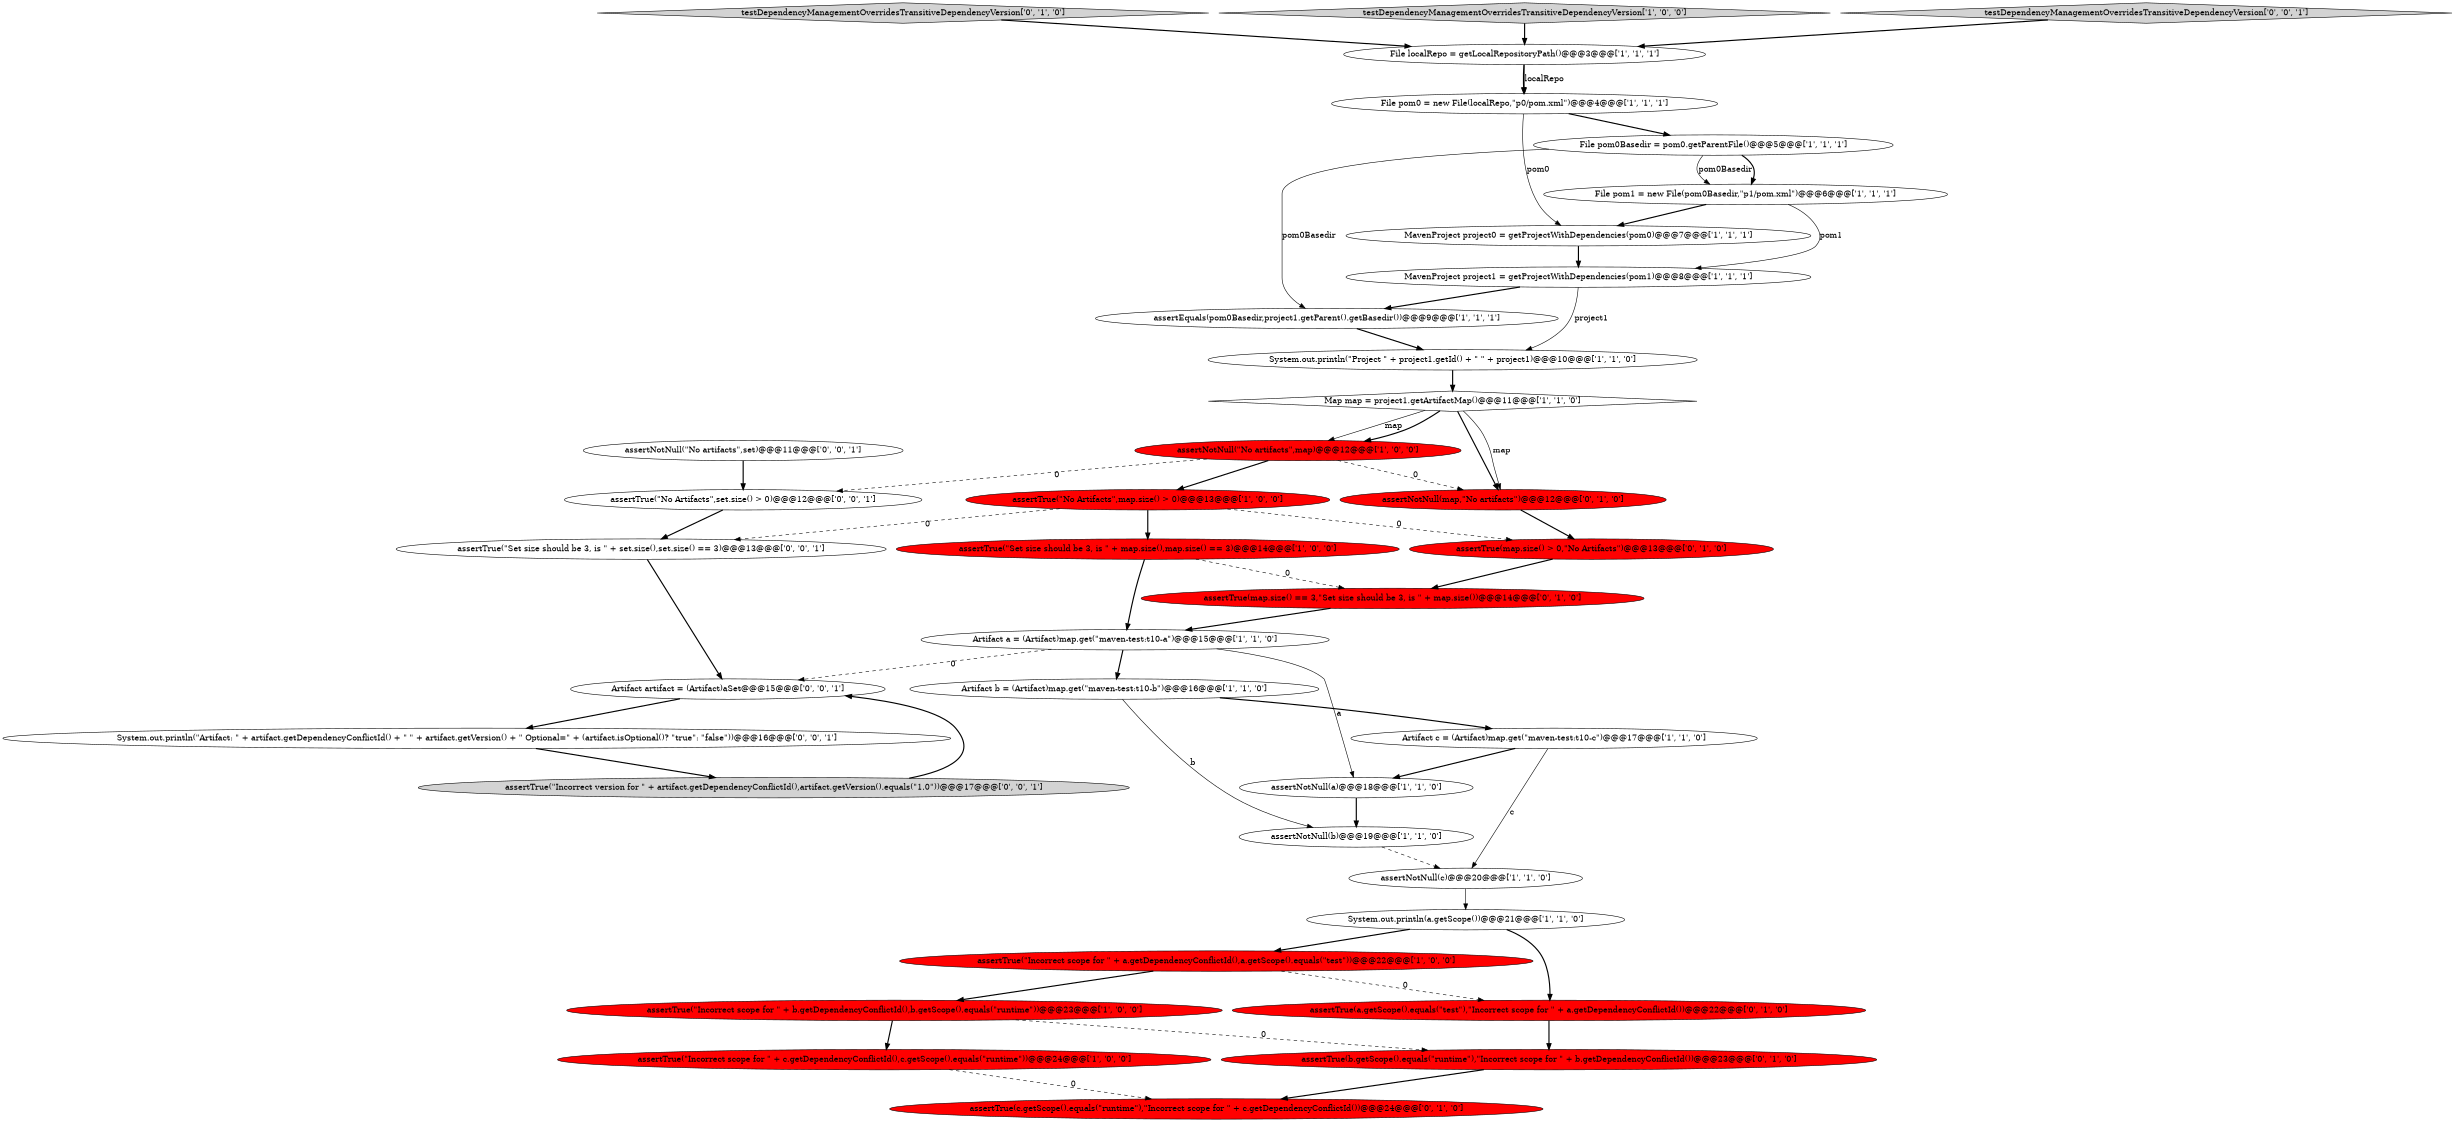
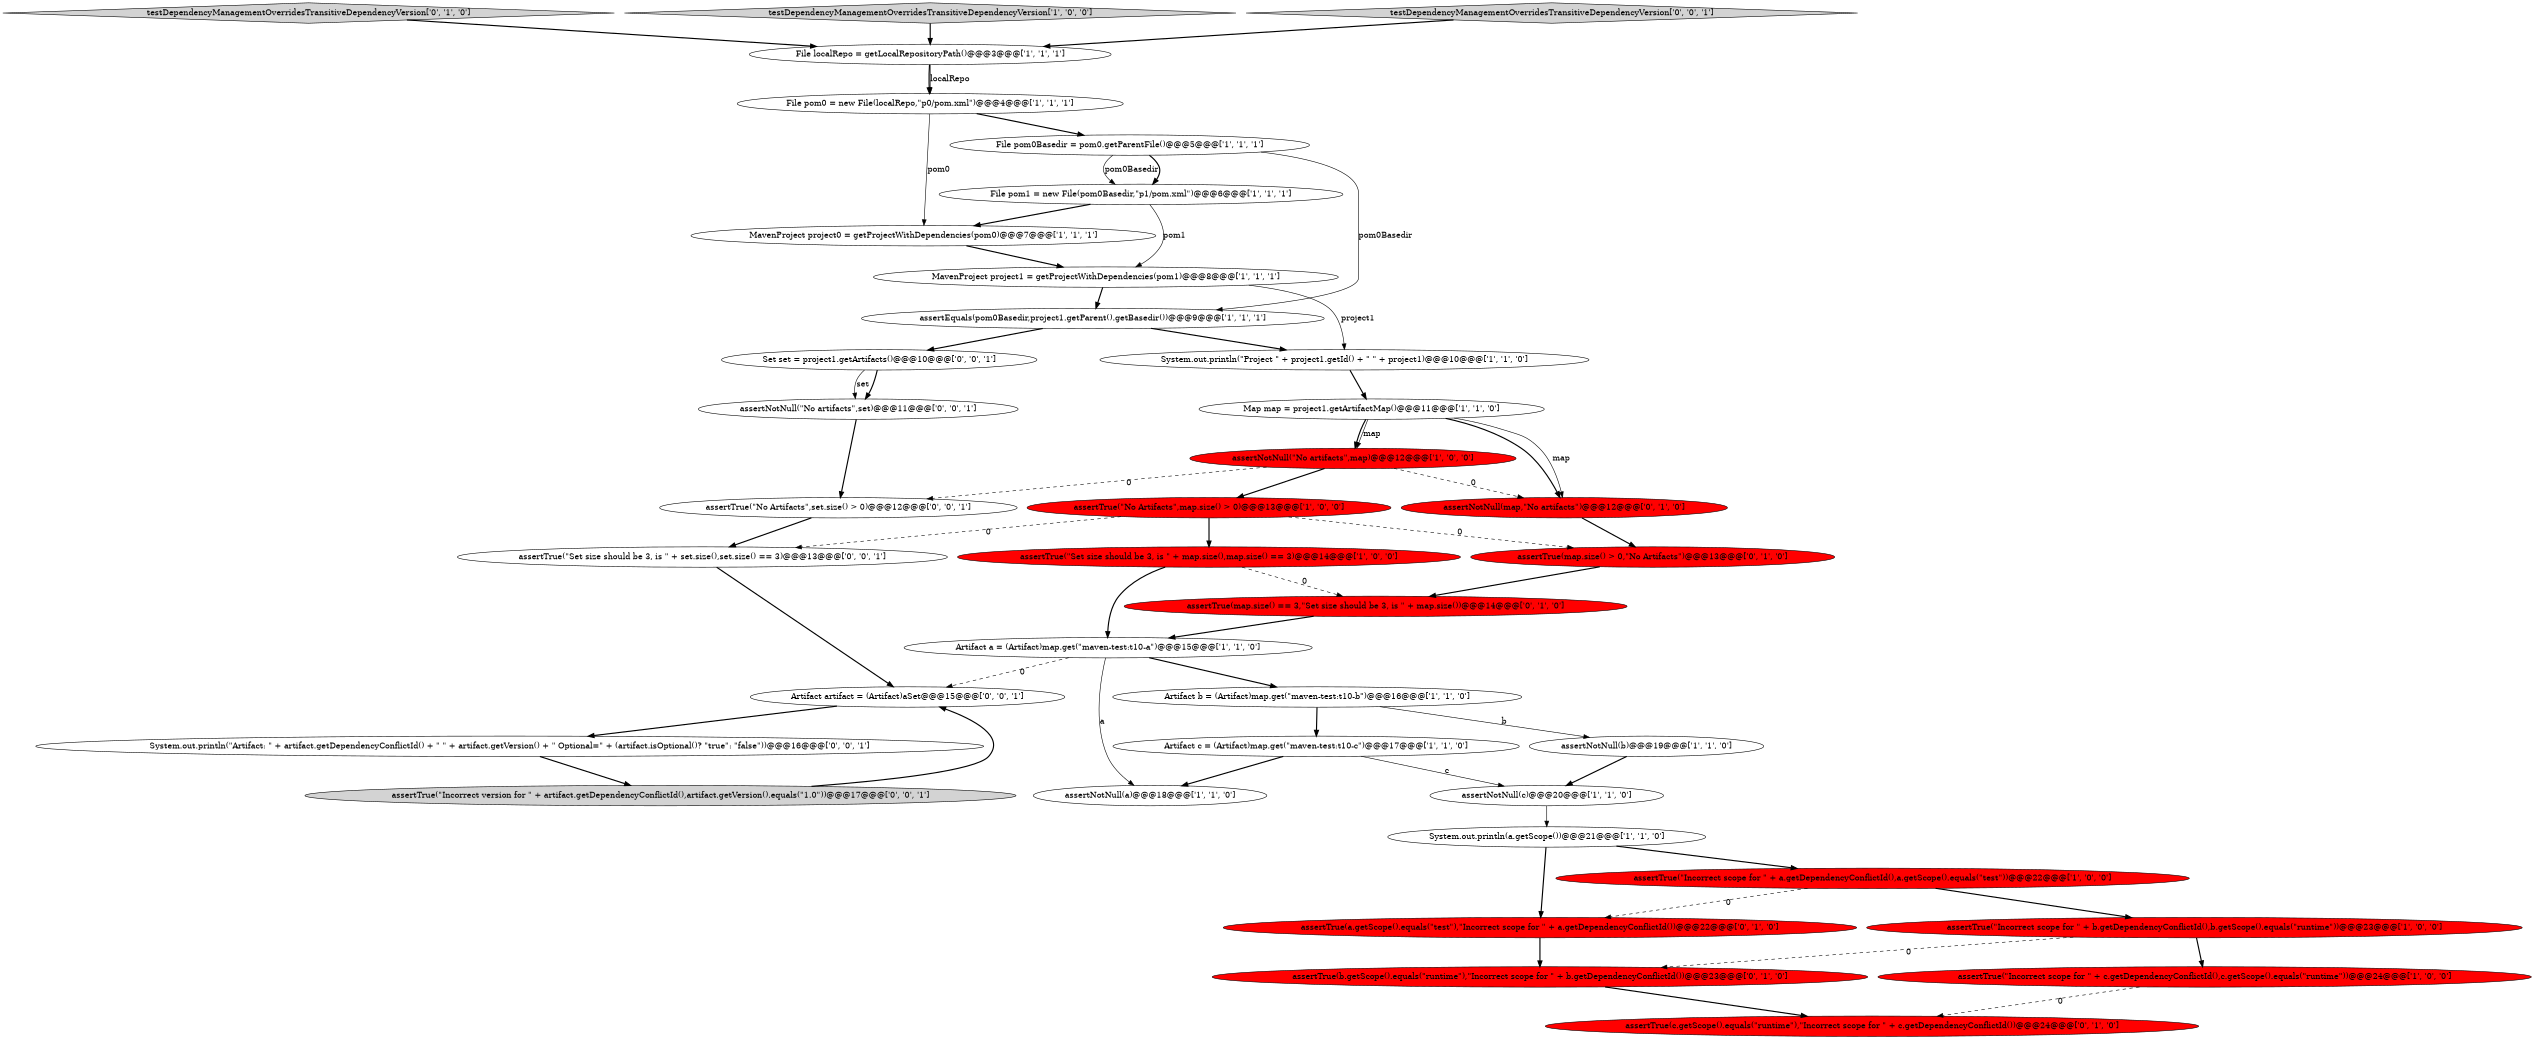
node "Set set = project1.getArtifacts()@@@10@@@['0', '0', '1']": added
node "Map map = project1.getArtifactMap()@@@11@@@['1', '1', '0']": shape diamond -> ellipse
edge "assertNotNull(a)@@@18@@@['1', '1', '0']" -> "assertNotNull(b)@@@19@@@['1', '1', '0']": removed
edge "assertNotNull(b)@@@19@@@['1', '1', '0']" -> "assertNotNull(c)@@@20@@@['1', '1', '0']": style dashed -> bold
